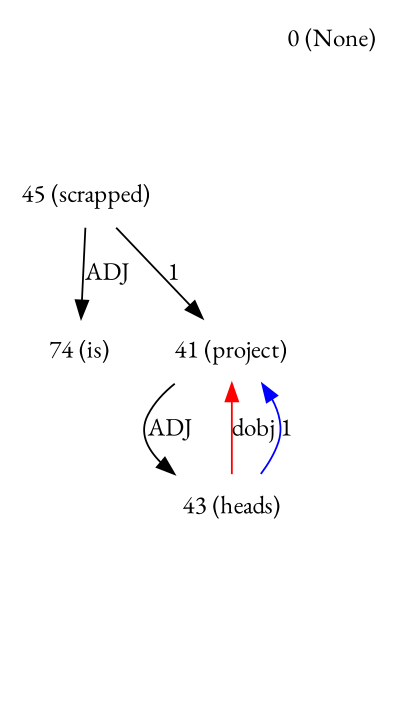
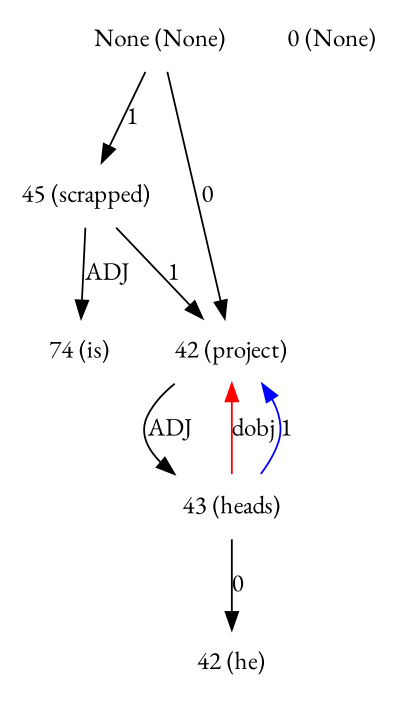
node "None (None)": added
node "41 (project)": label "41 (project)" -> "42 (project)"
node "42 (he)": added
